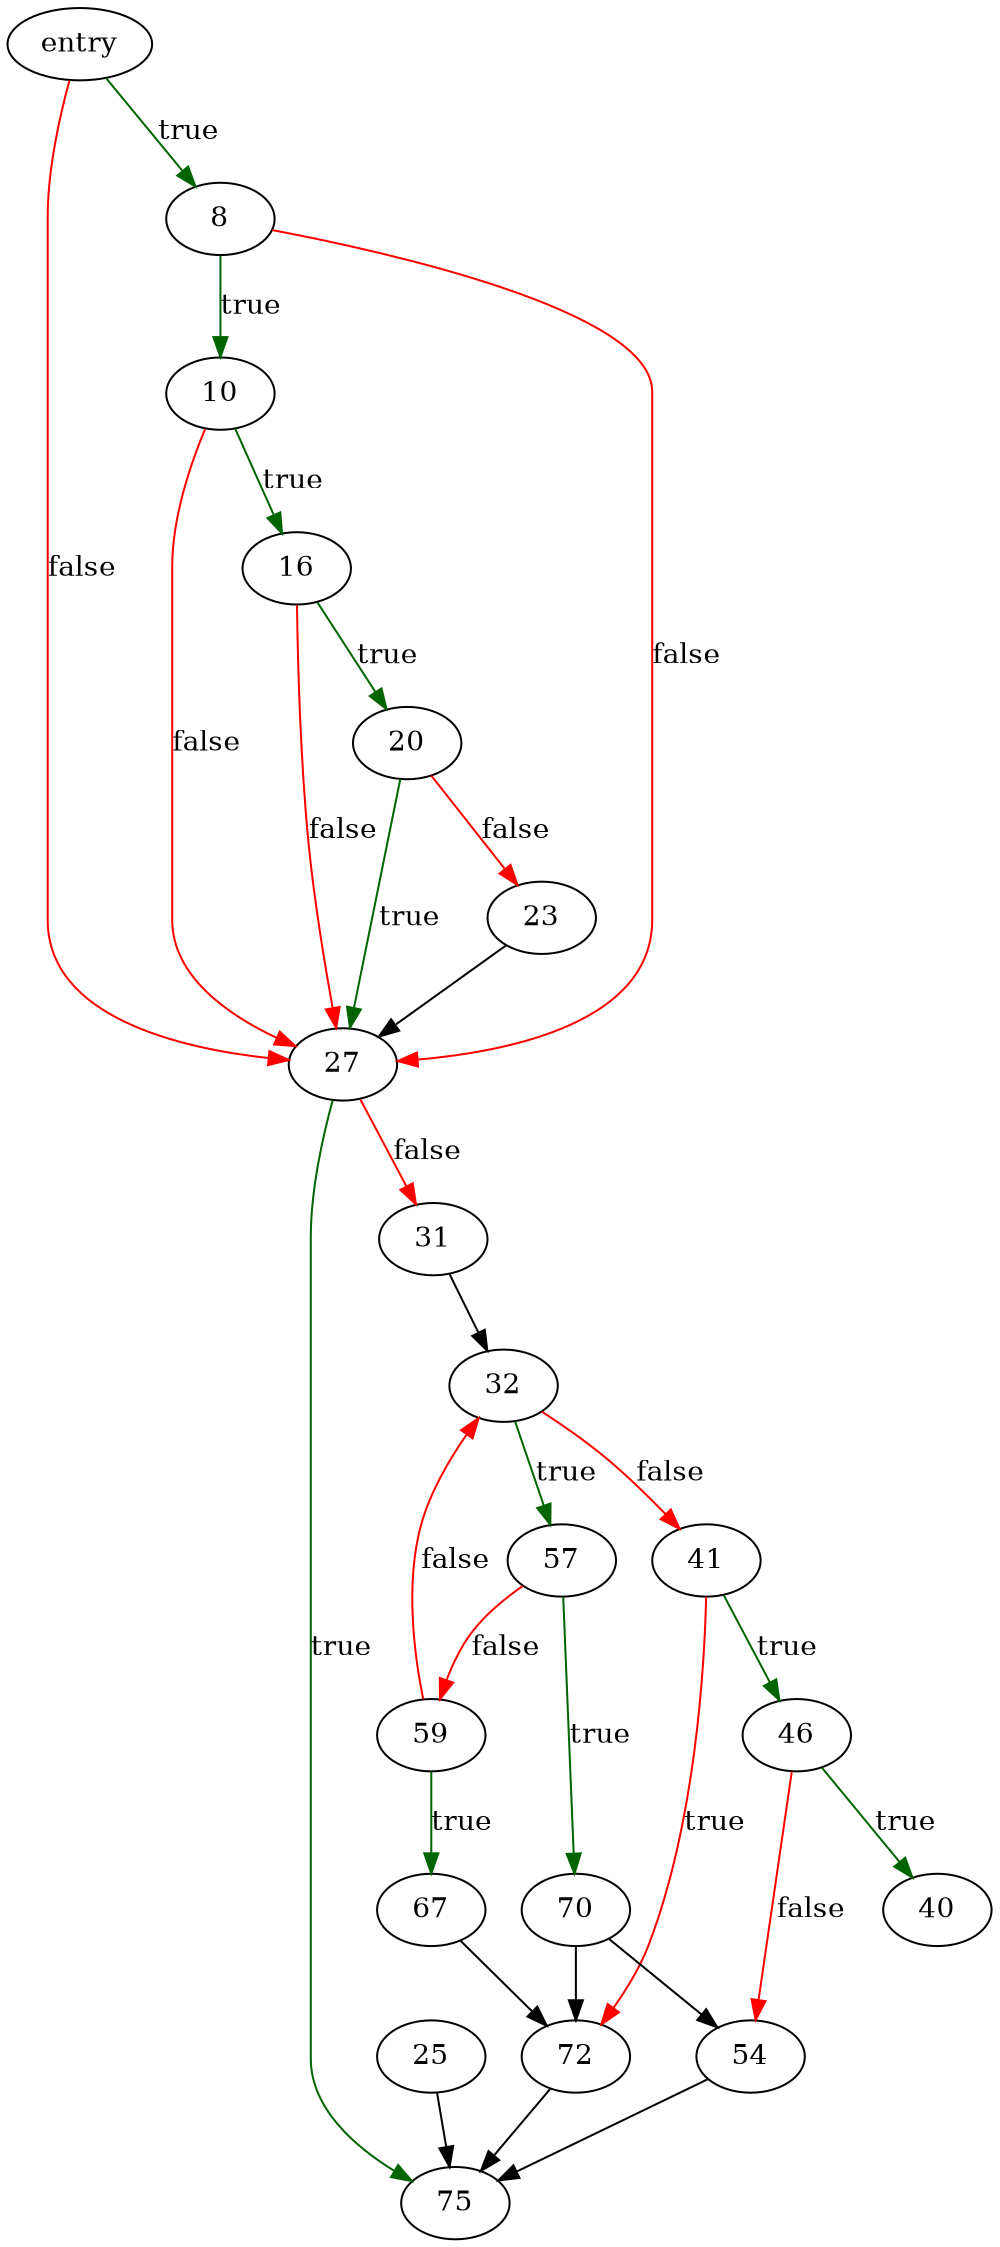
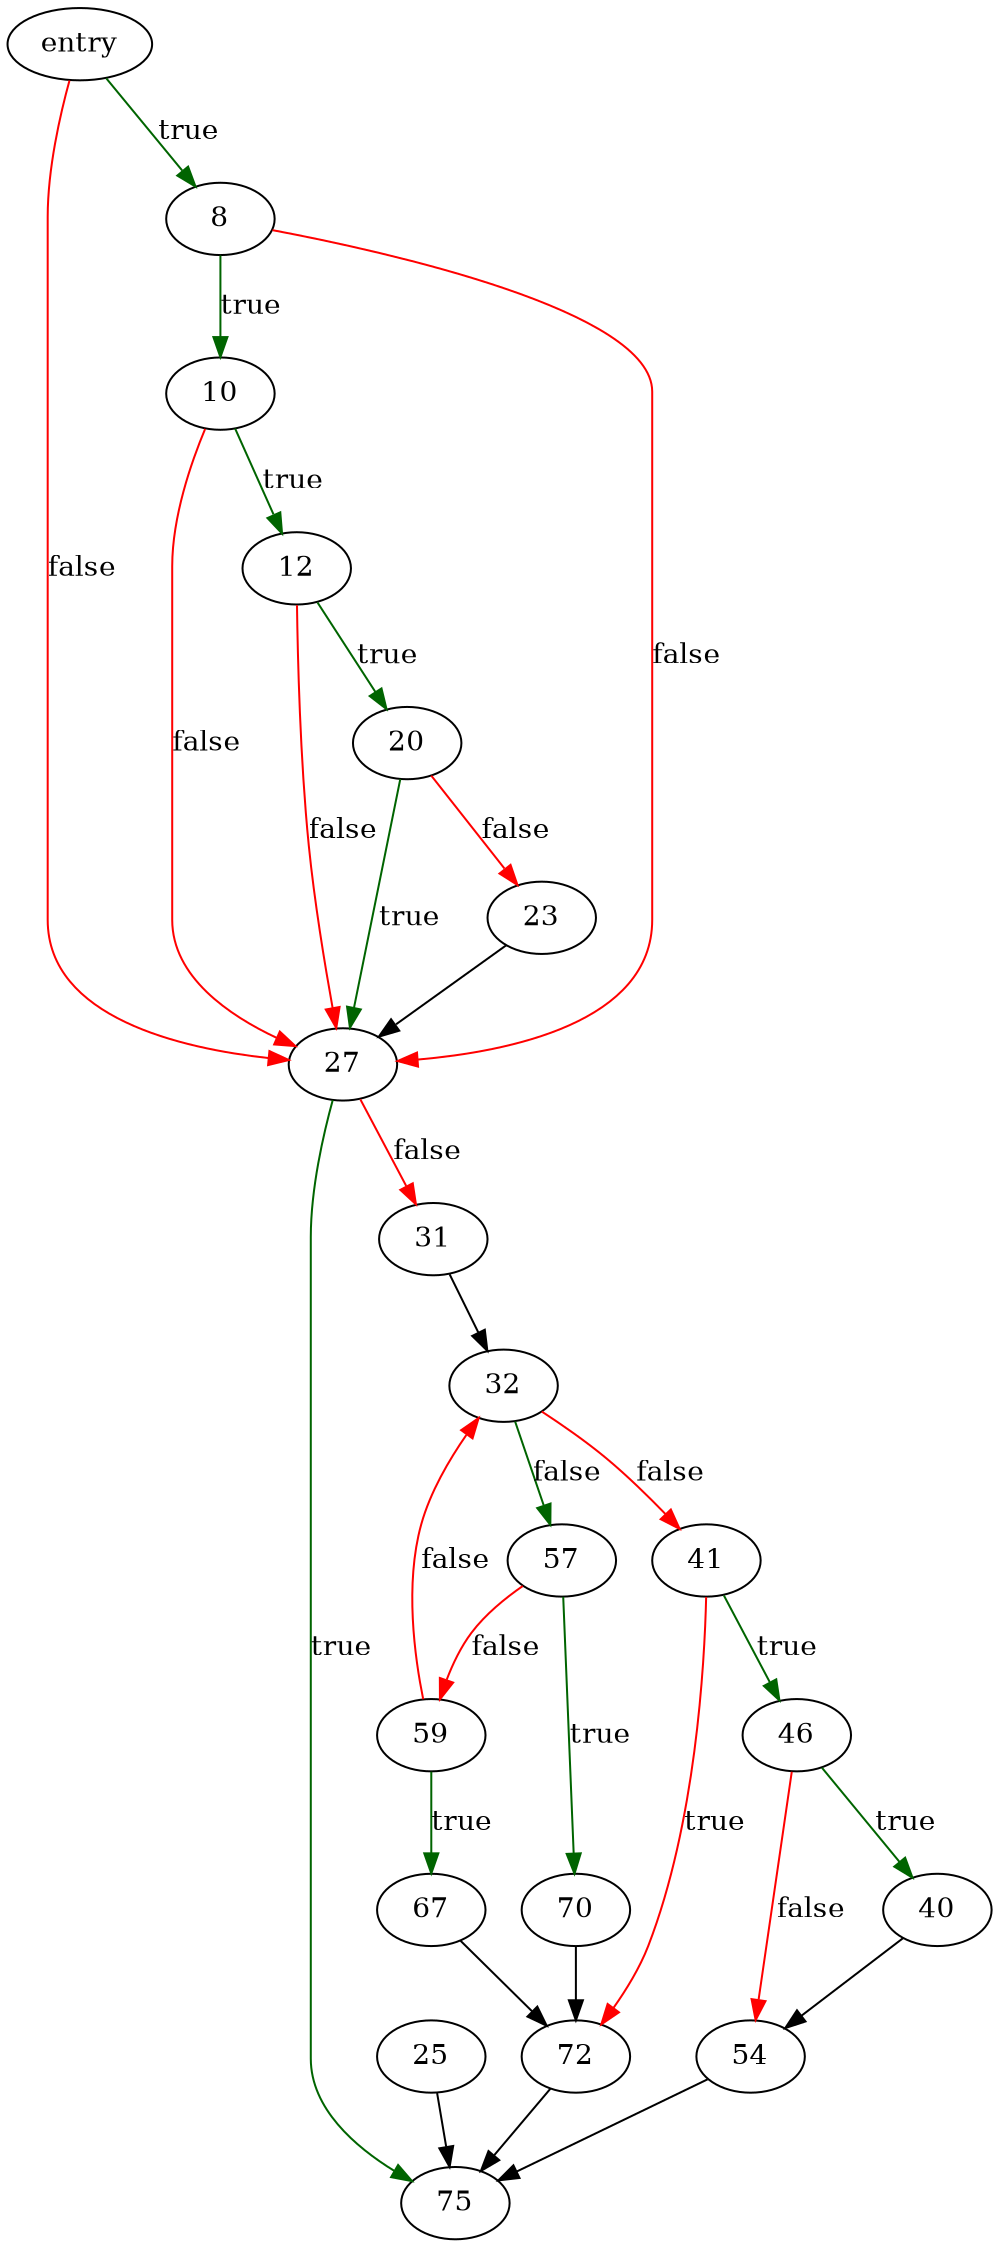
node "16": label "16" -> "12"
edge "32" -> "57": label "true" -> "false"
edge "70" -> "54": now "40" -> "54"
